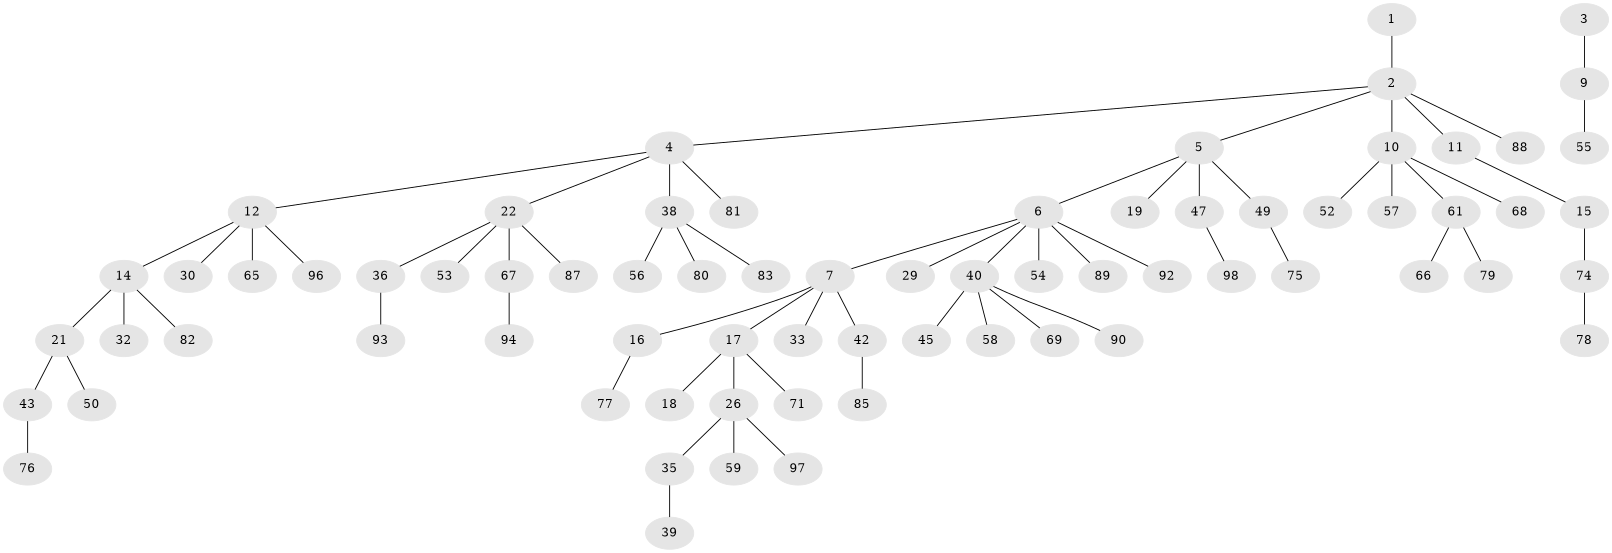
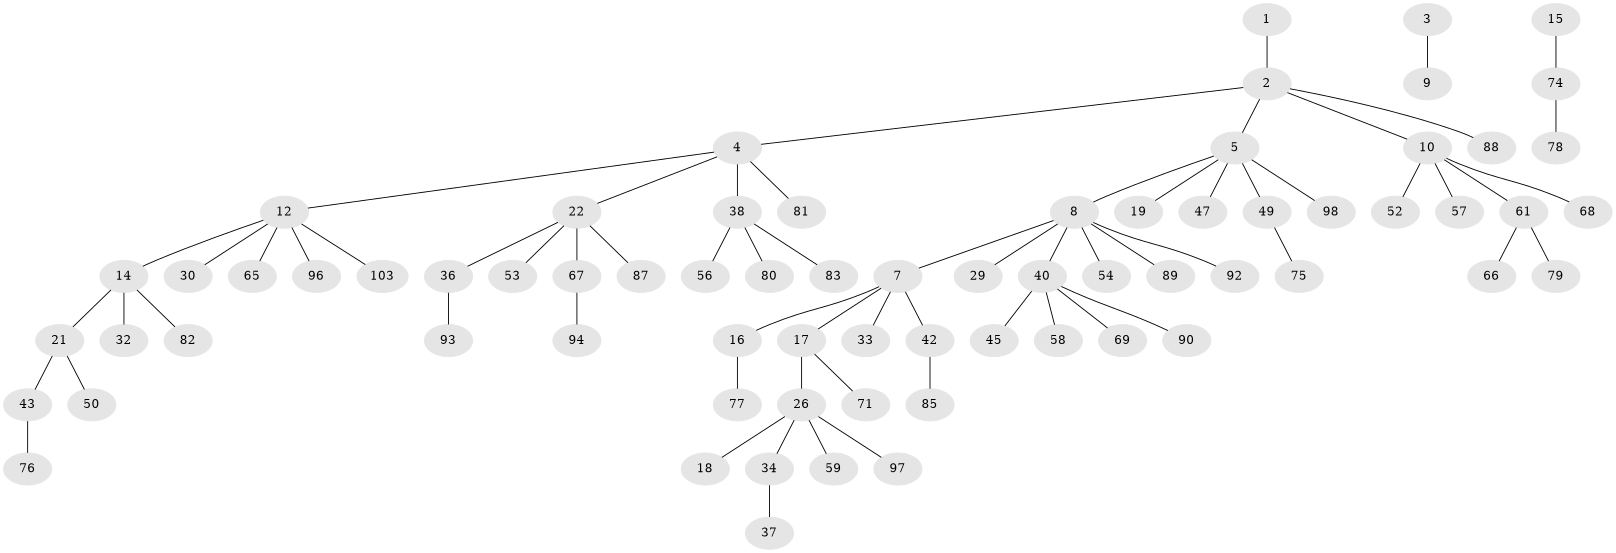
node "11": removed
node "55": removed
node "6": label "6" -> "8"
edge "47" -- "98": now "5" -- "98"
node "103": added
edge "17" -- "18": now "26" -- "18"
node "35": label "35" -> "34"
node "39": label "39" -> "37"
